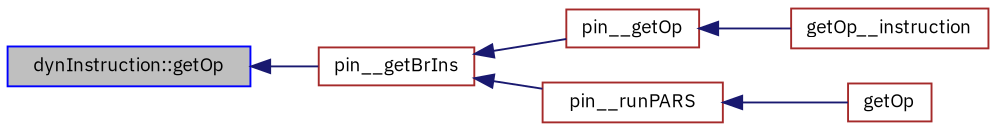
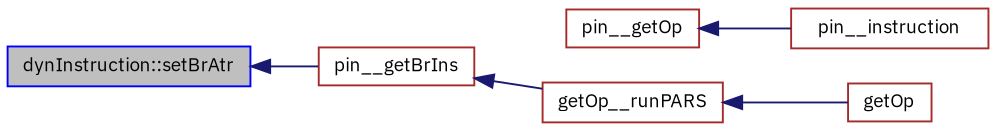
node "getOp__instruction": label "getOp__instruction" -> "pin__instruction"
edge "pin__getOp" -> "pin__getBrIns": removed
node "dynInstruction::getOp": label "dynInstruction::getOp" -> "dynInstruction::setBrAtr"
node "pin__runPARS": label "pin__runPARS" -> "getOp__runPARS"
